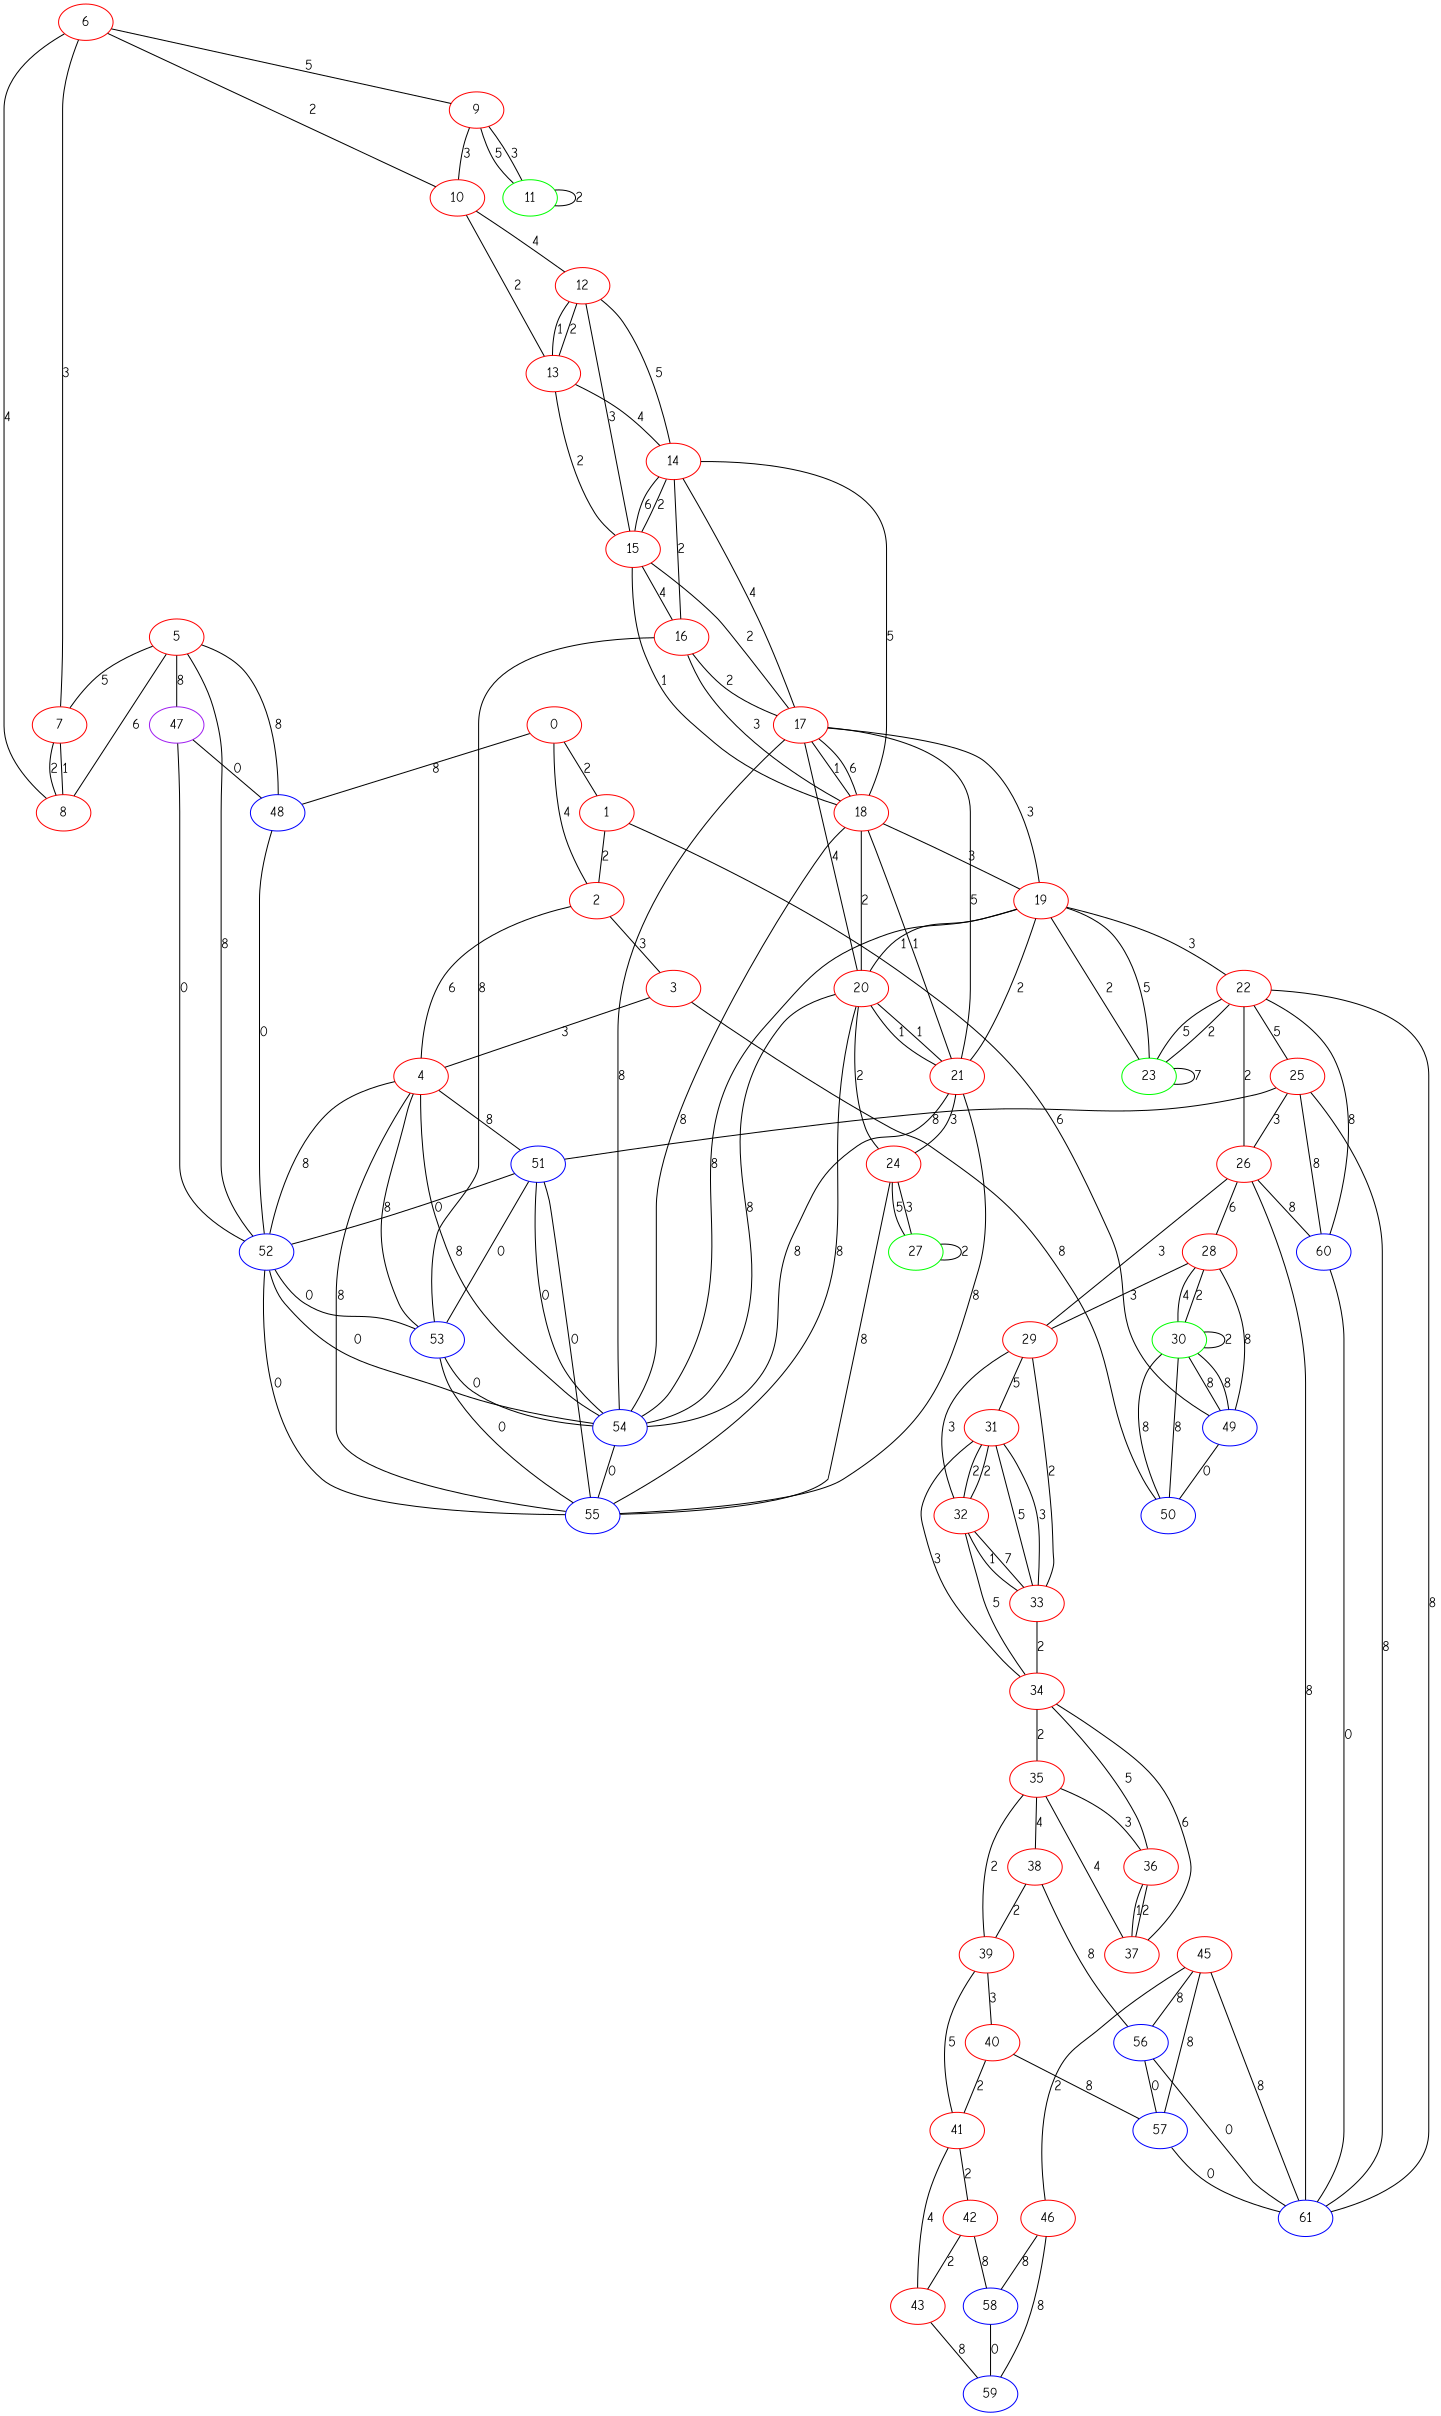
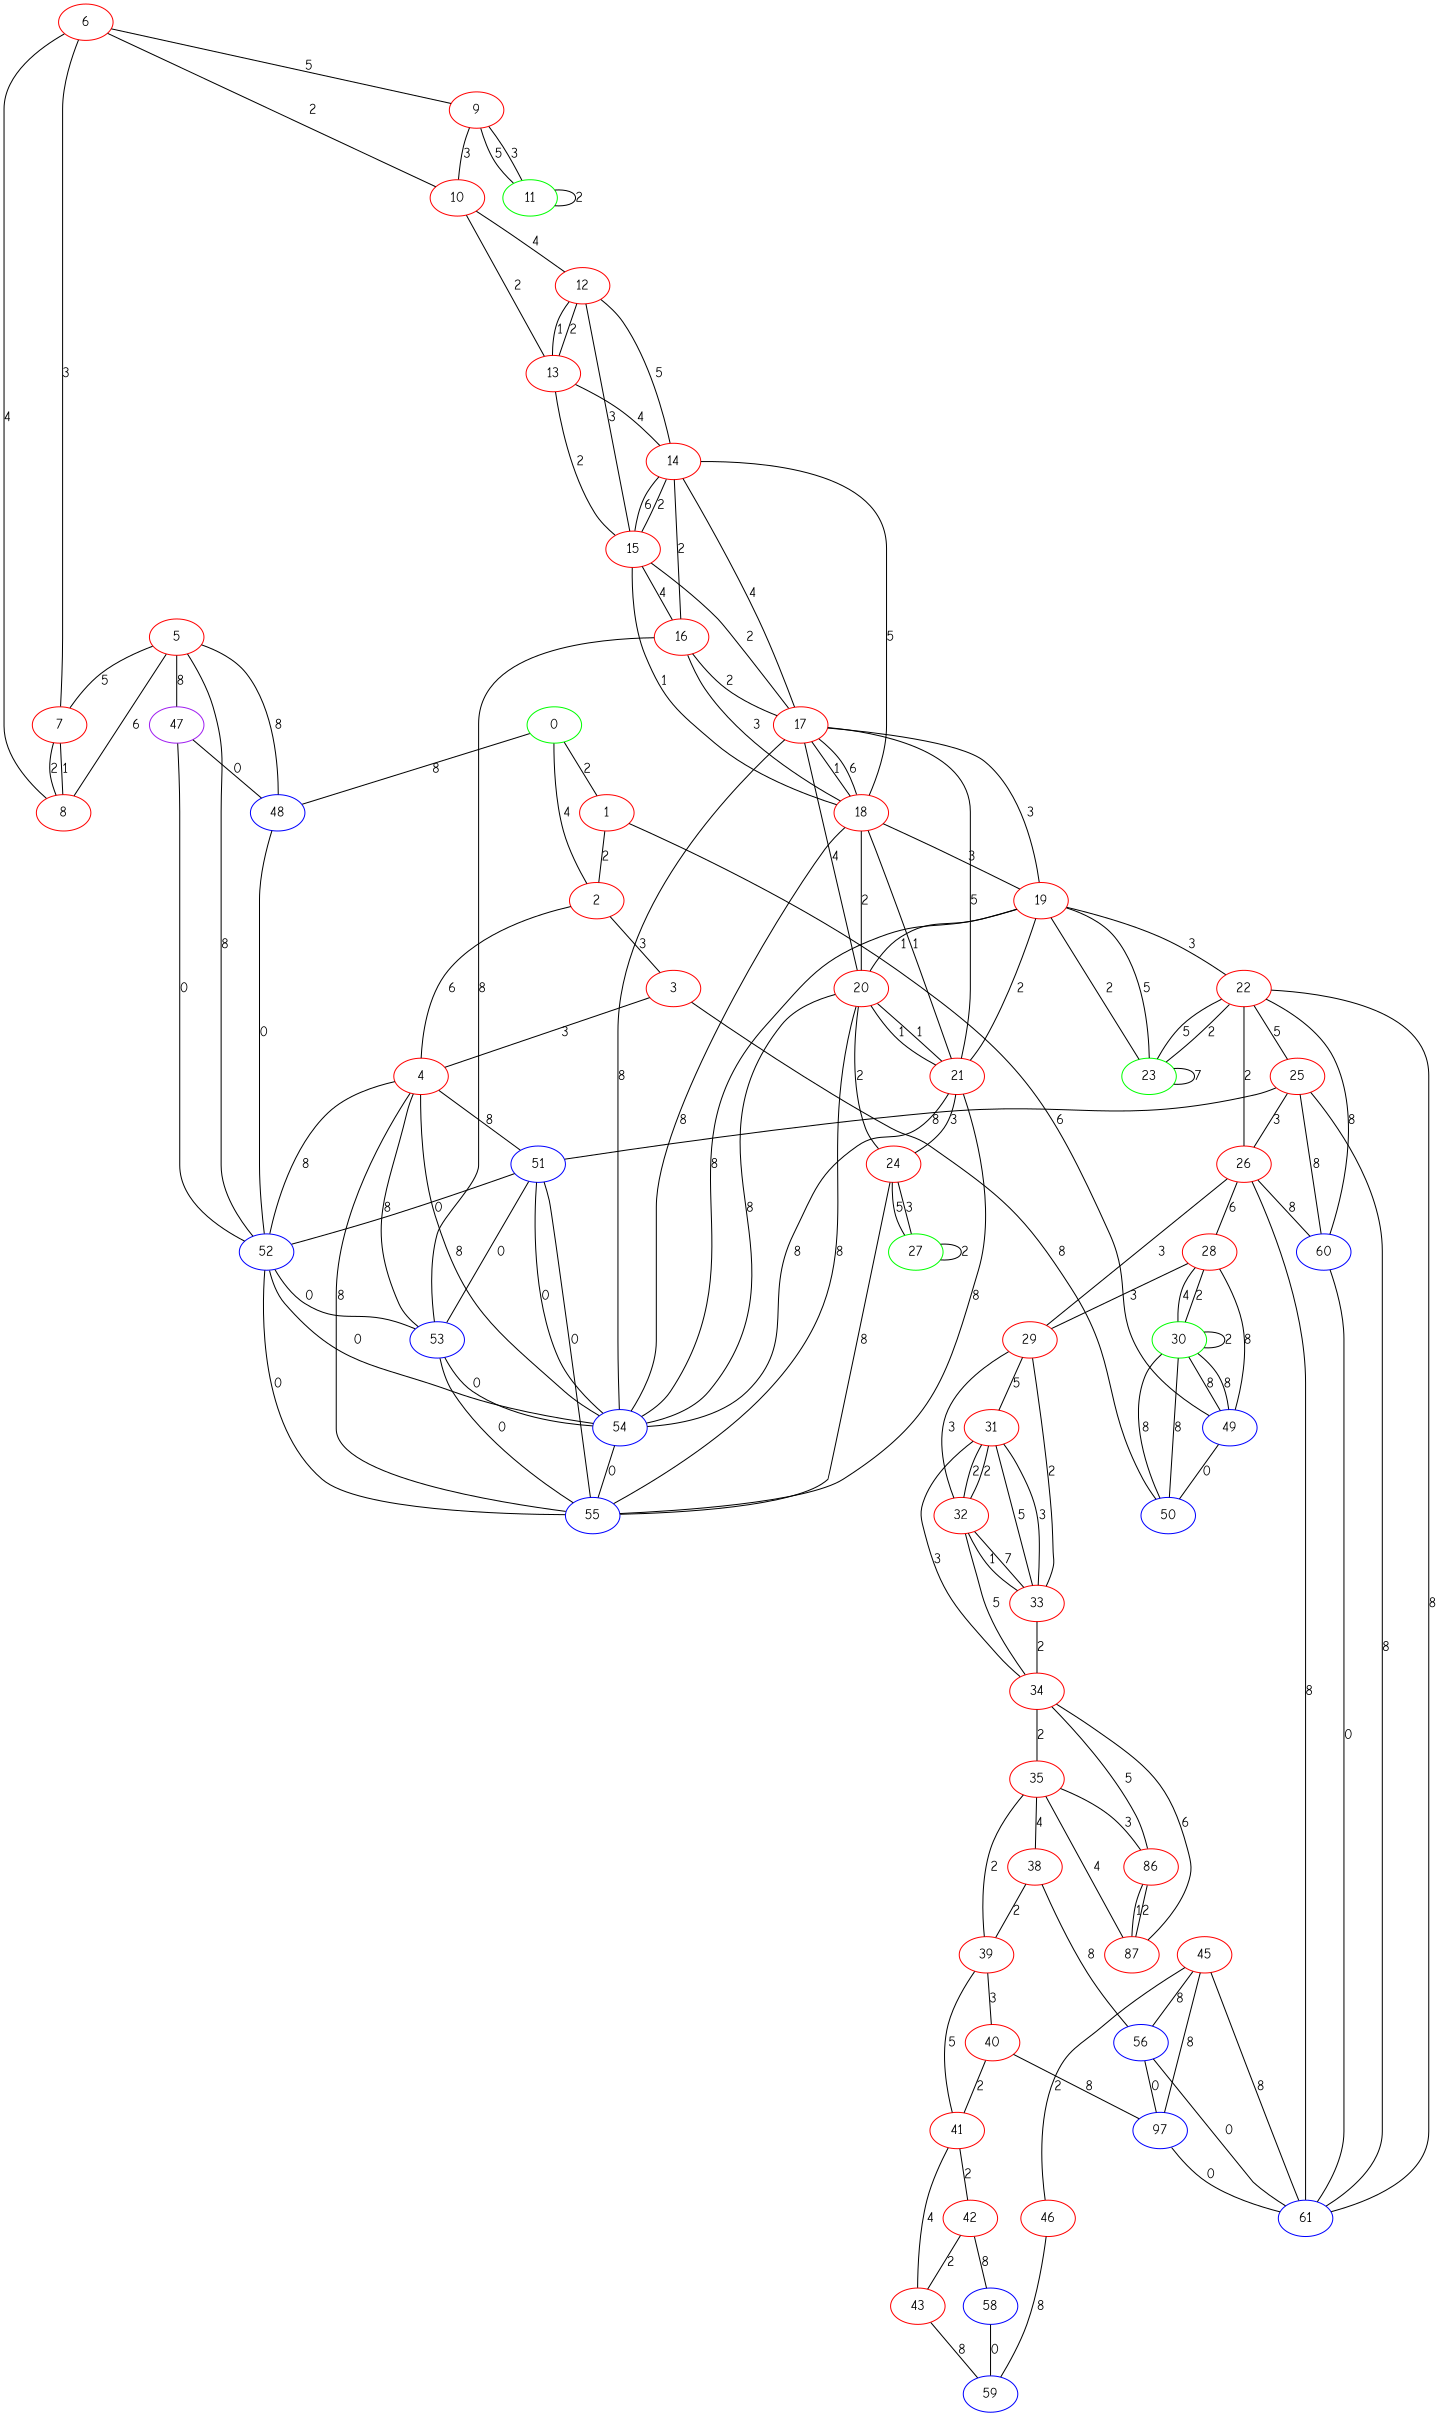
node "0": color red -> green
node "36": label "36" -> "86"
node "37": label "37" -> "87"
node "57": label "57" -> "97"
edge "46" -- "58": removed, label "8"
